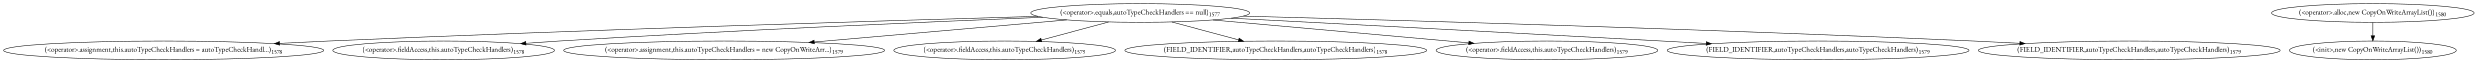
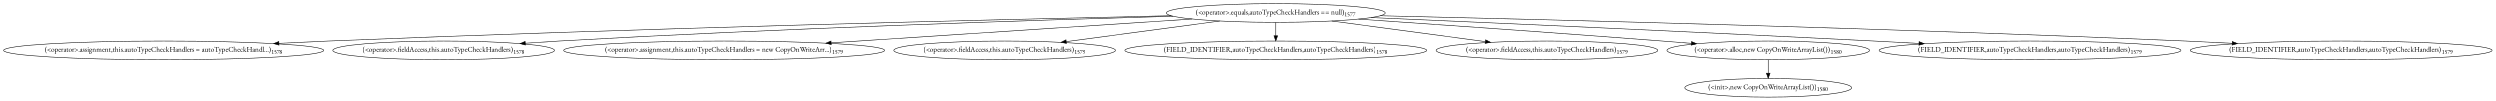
edge "(<operator>.equals,autoTypeCheckHandlers == null)" -> "(<operator>.alloc,new CopyOnWriteArrayList())": added
